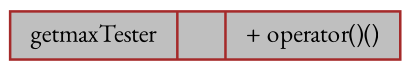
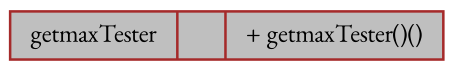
node "getmaxTester": text "+ operator()()" -> "+ getmaxTester()()"
